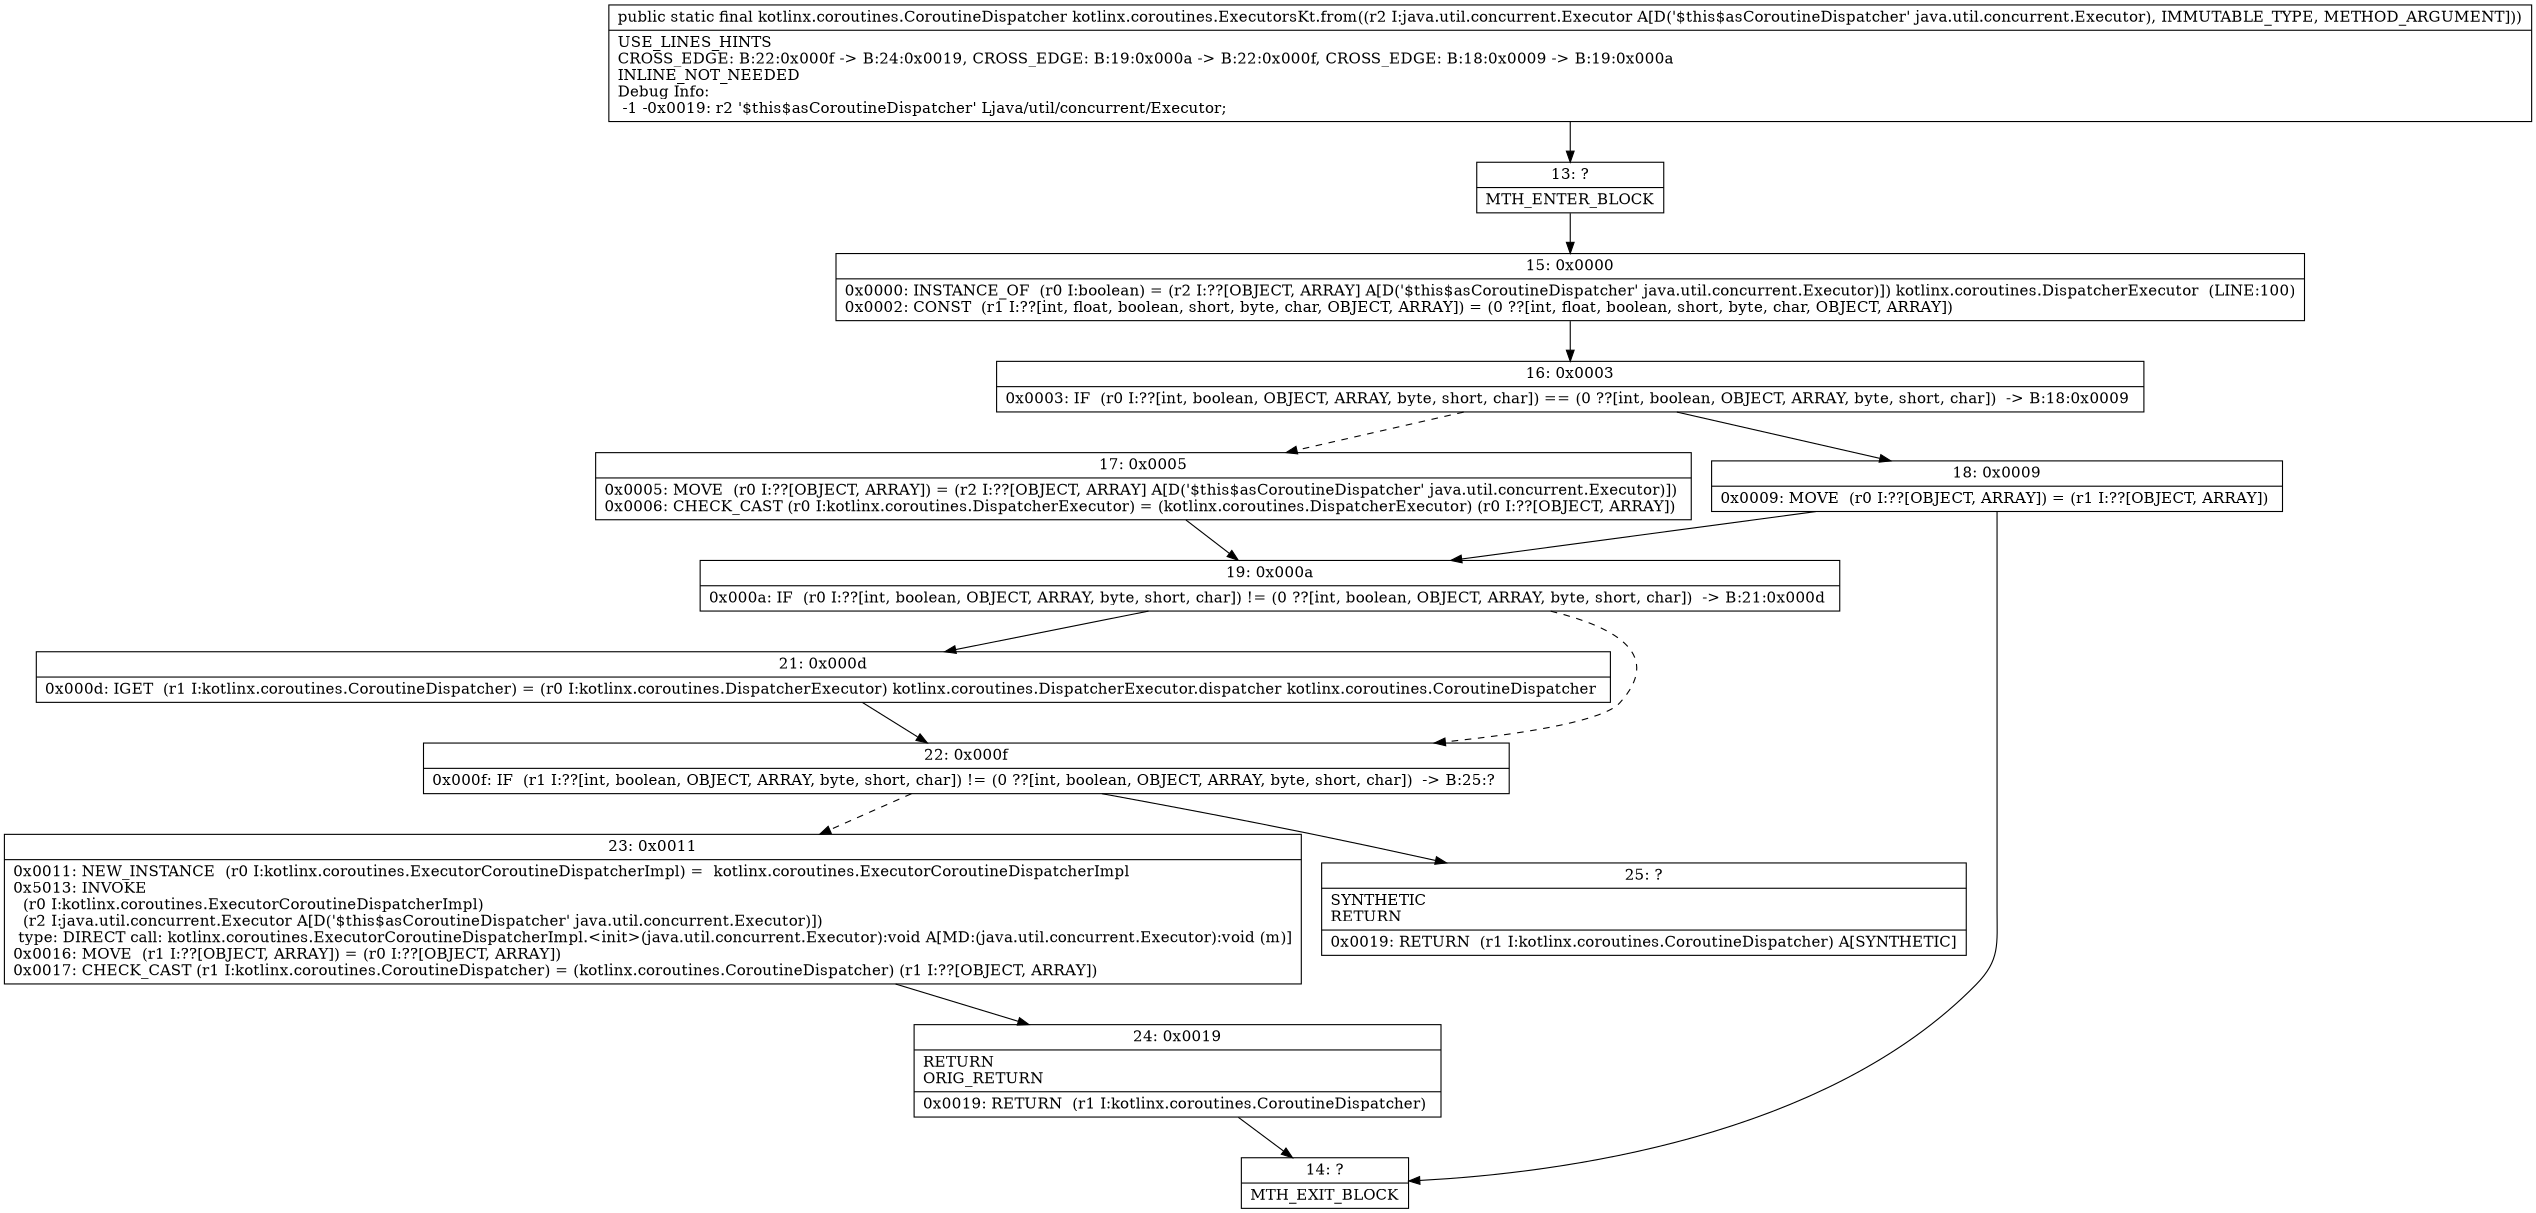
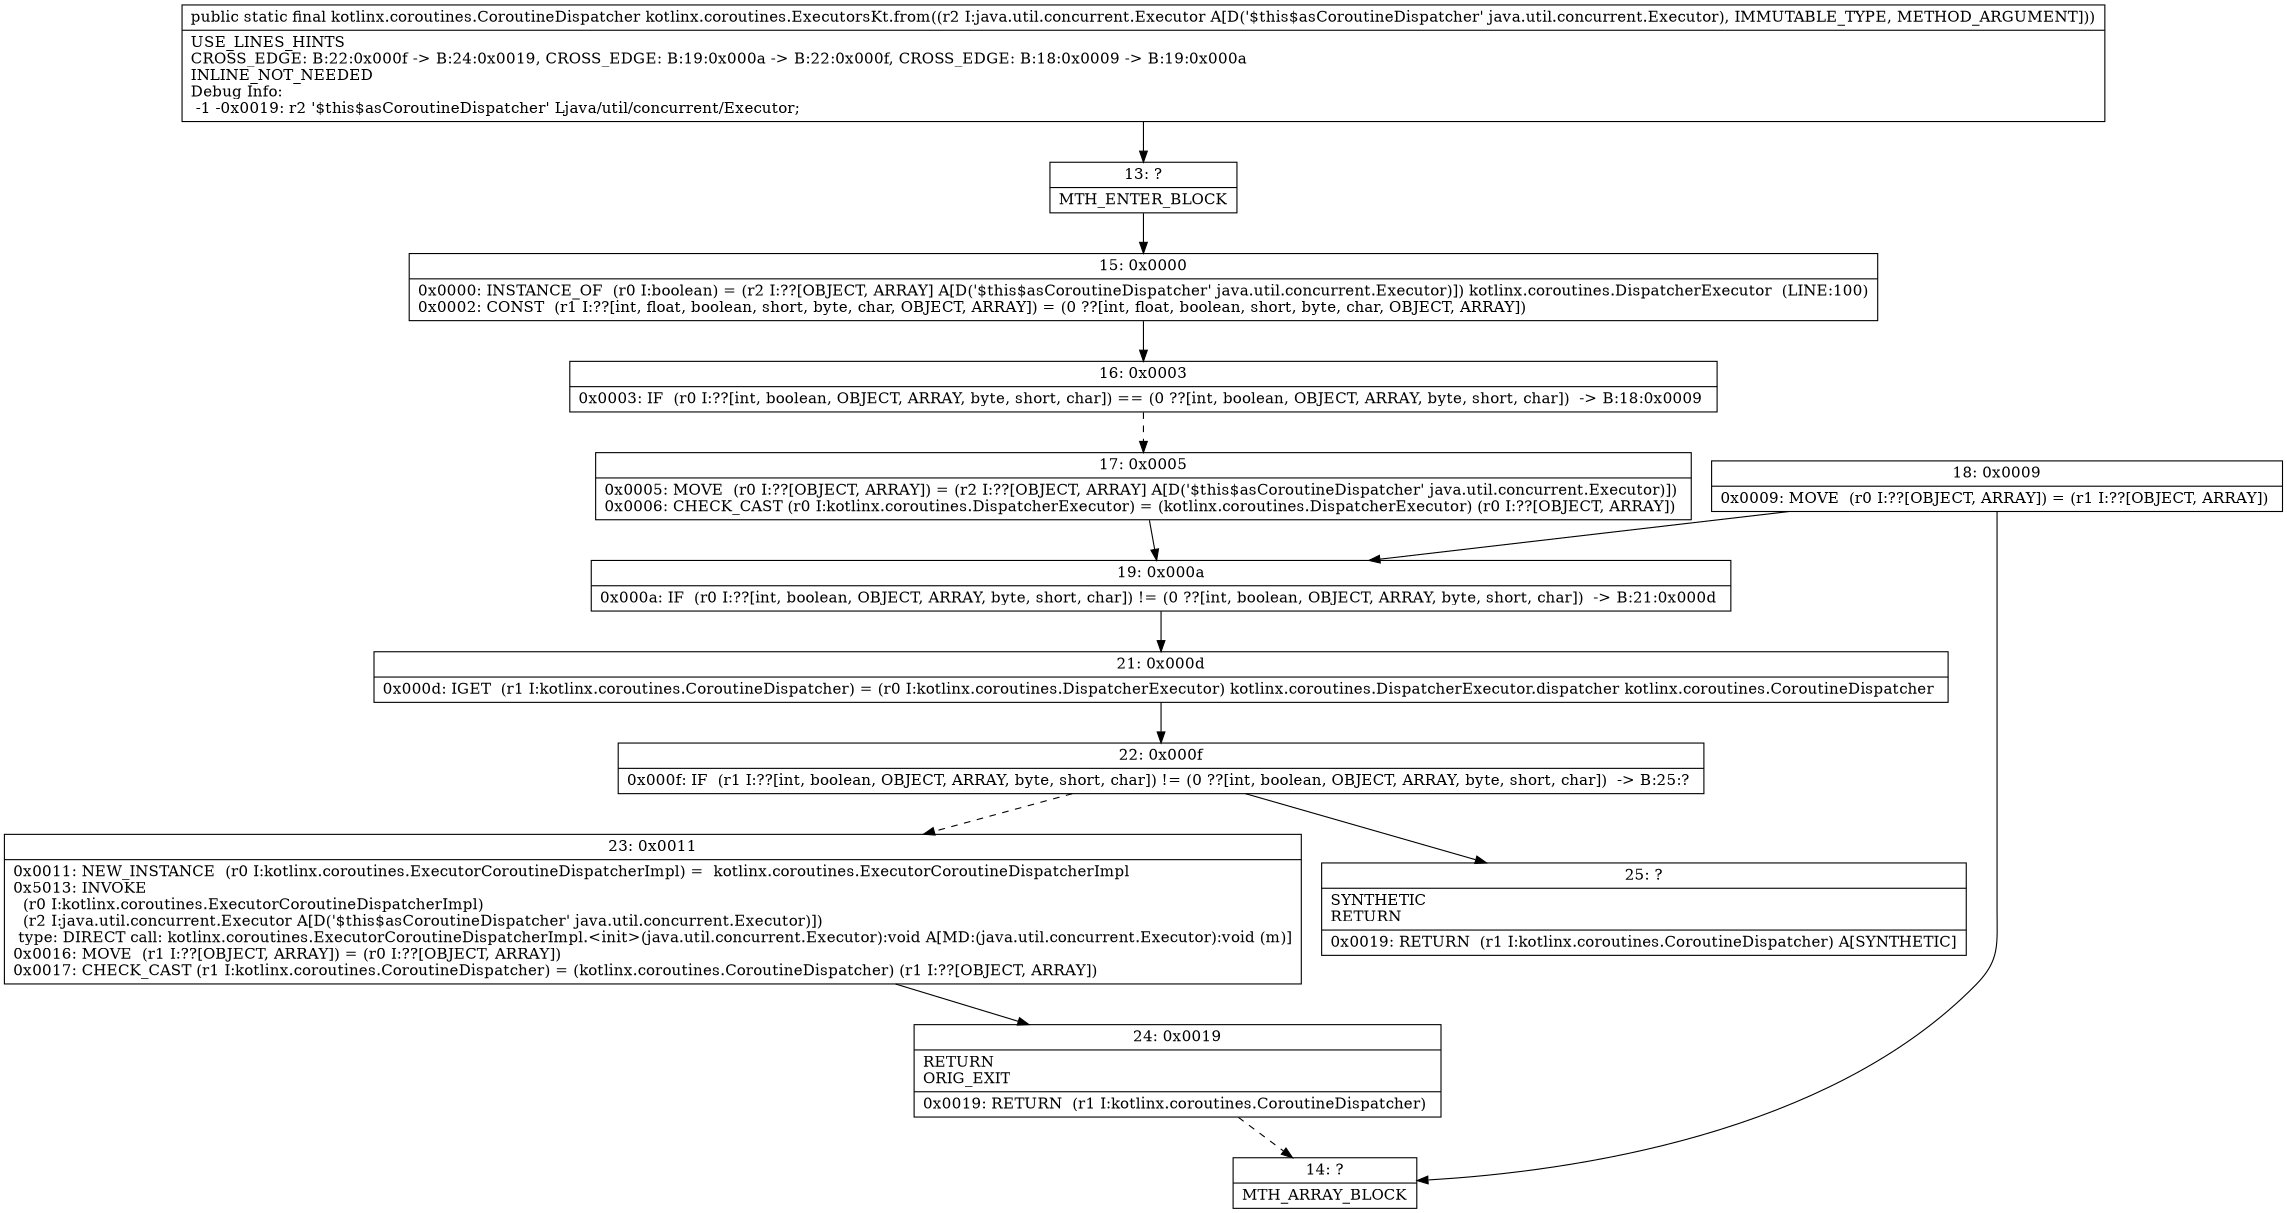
edge "16: 0x0003" -> "18: 0x0009": removed
edge "19: 0x000a" -> "22: 0x000f": removed
node "24: 0x0019": text "ORIG_RETURN" -> "ORIG_EXIT"
edge "24: 0x0019" -> "14: ?": style solid -> dashed
node "14: ?": text "MTH_EXIT_BLOCK" -> "MTH_ARRAY_BLOCK"
